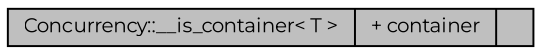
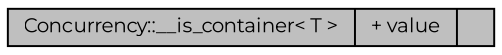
node "Concurrency::__is_container< T >": text "+ container" -> "+ value"
